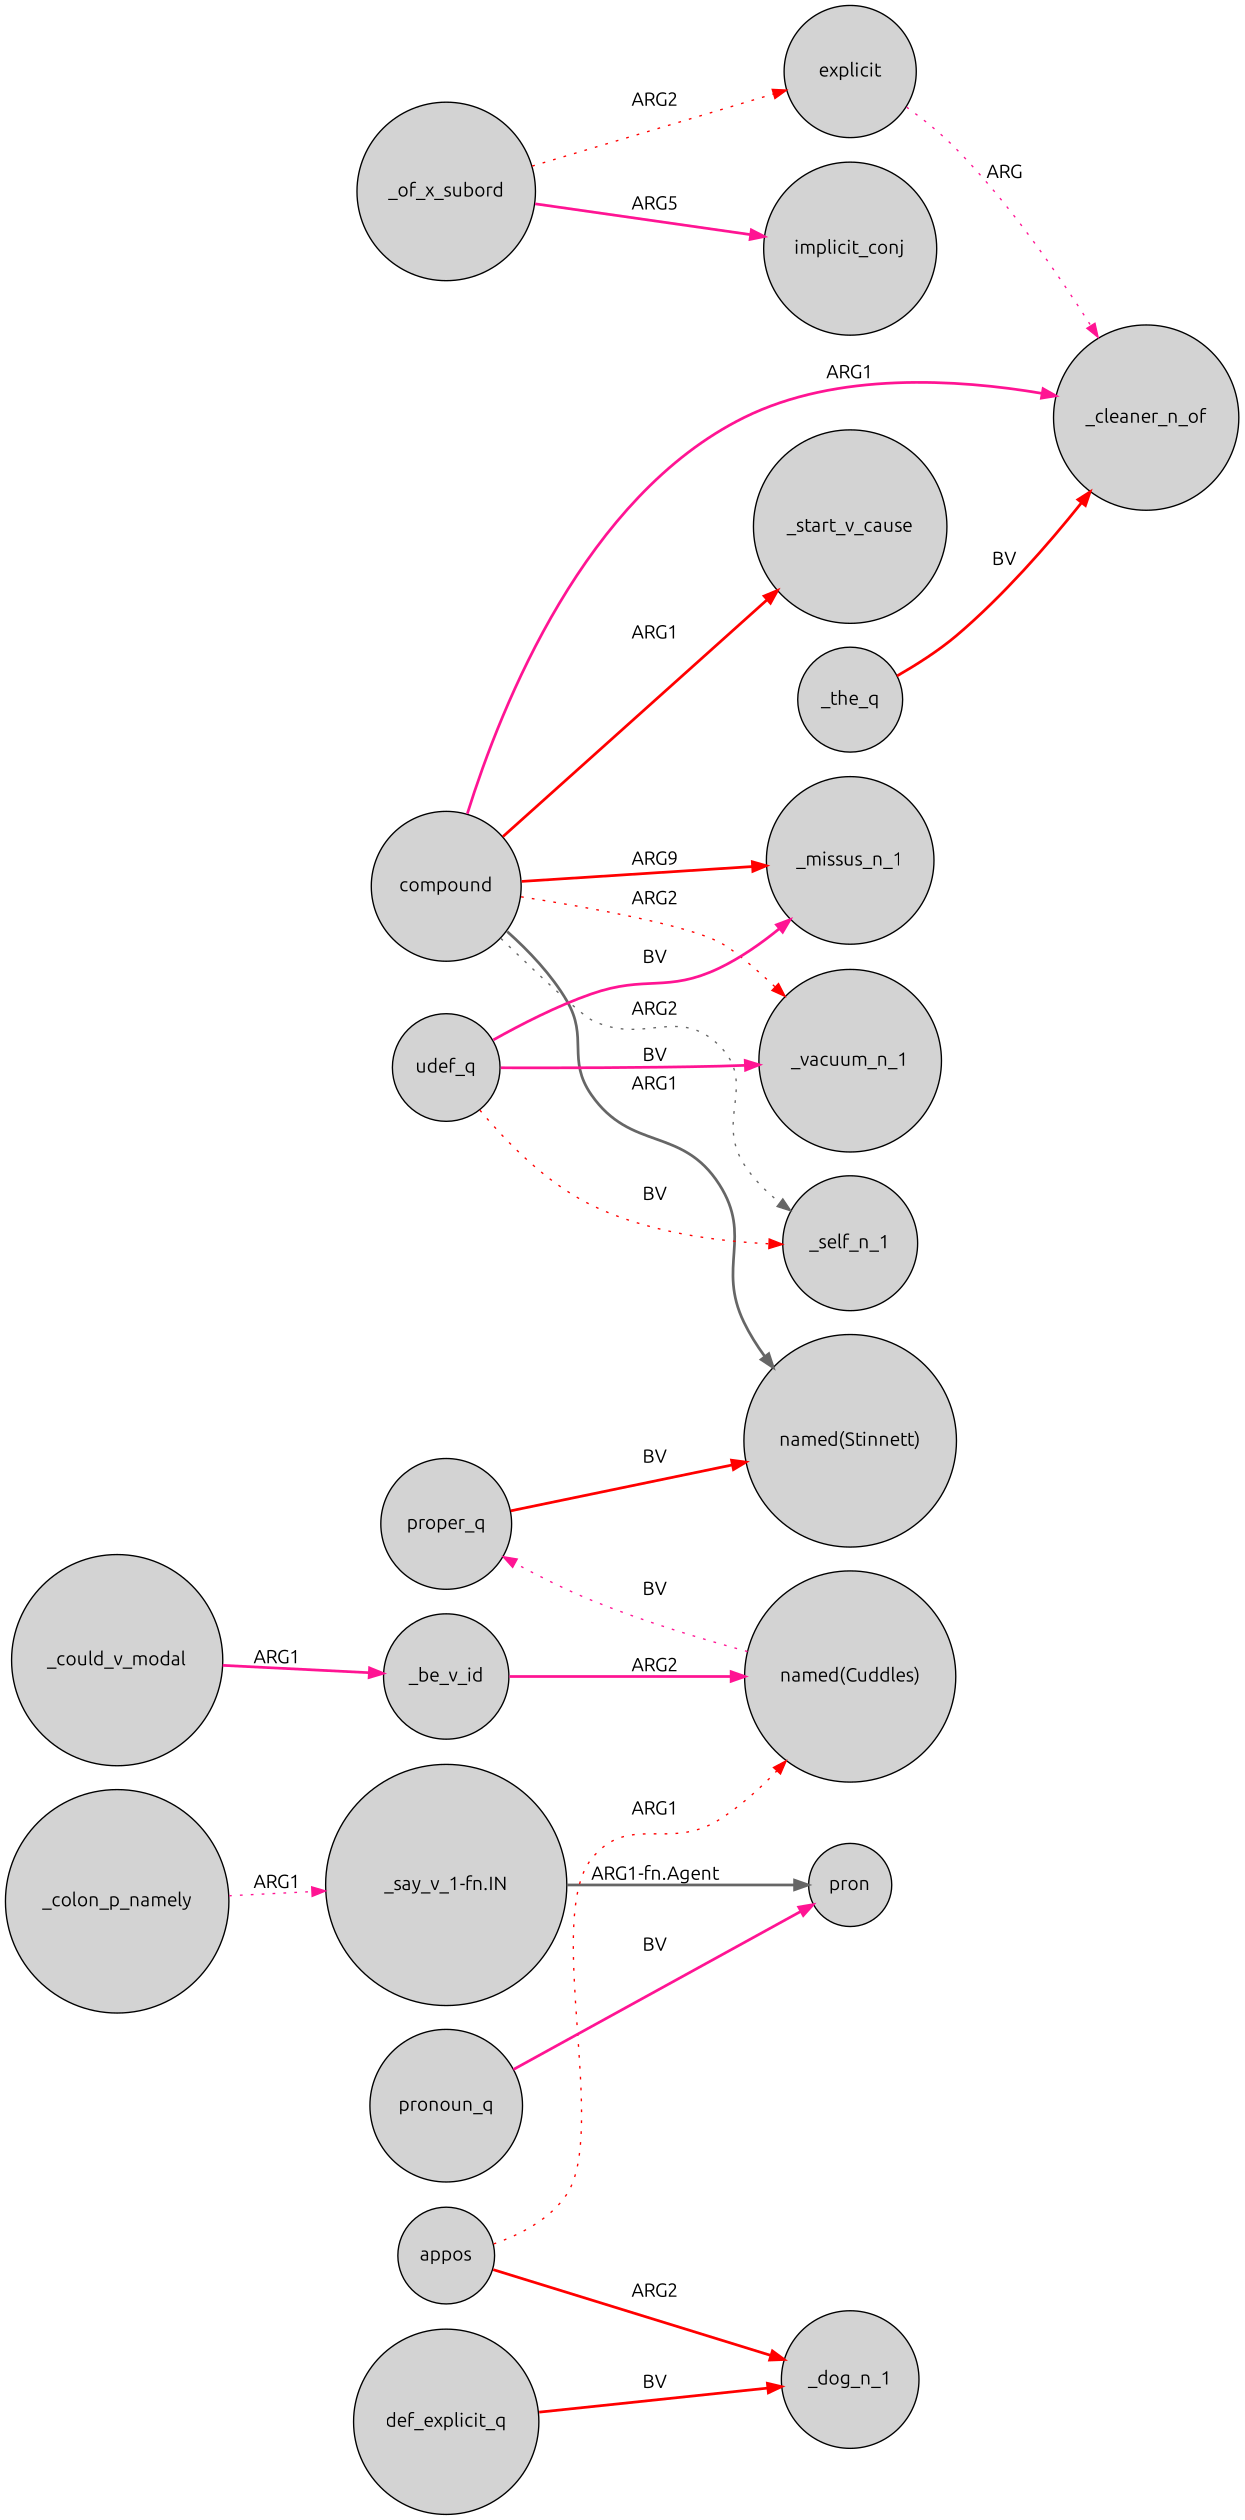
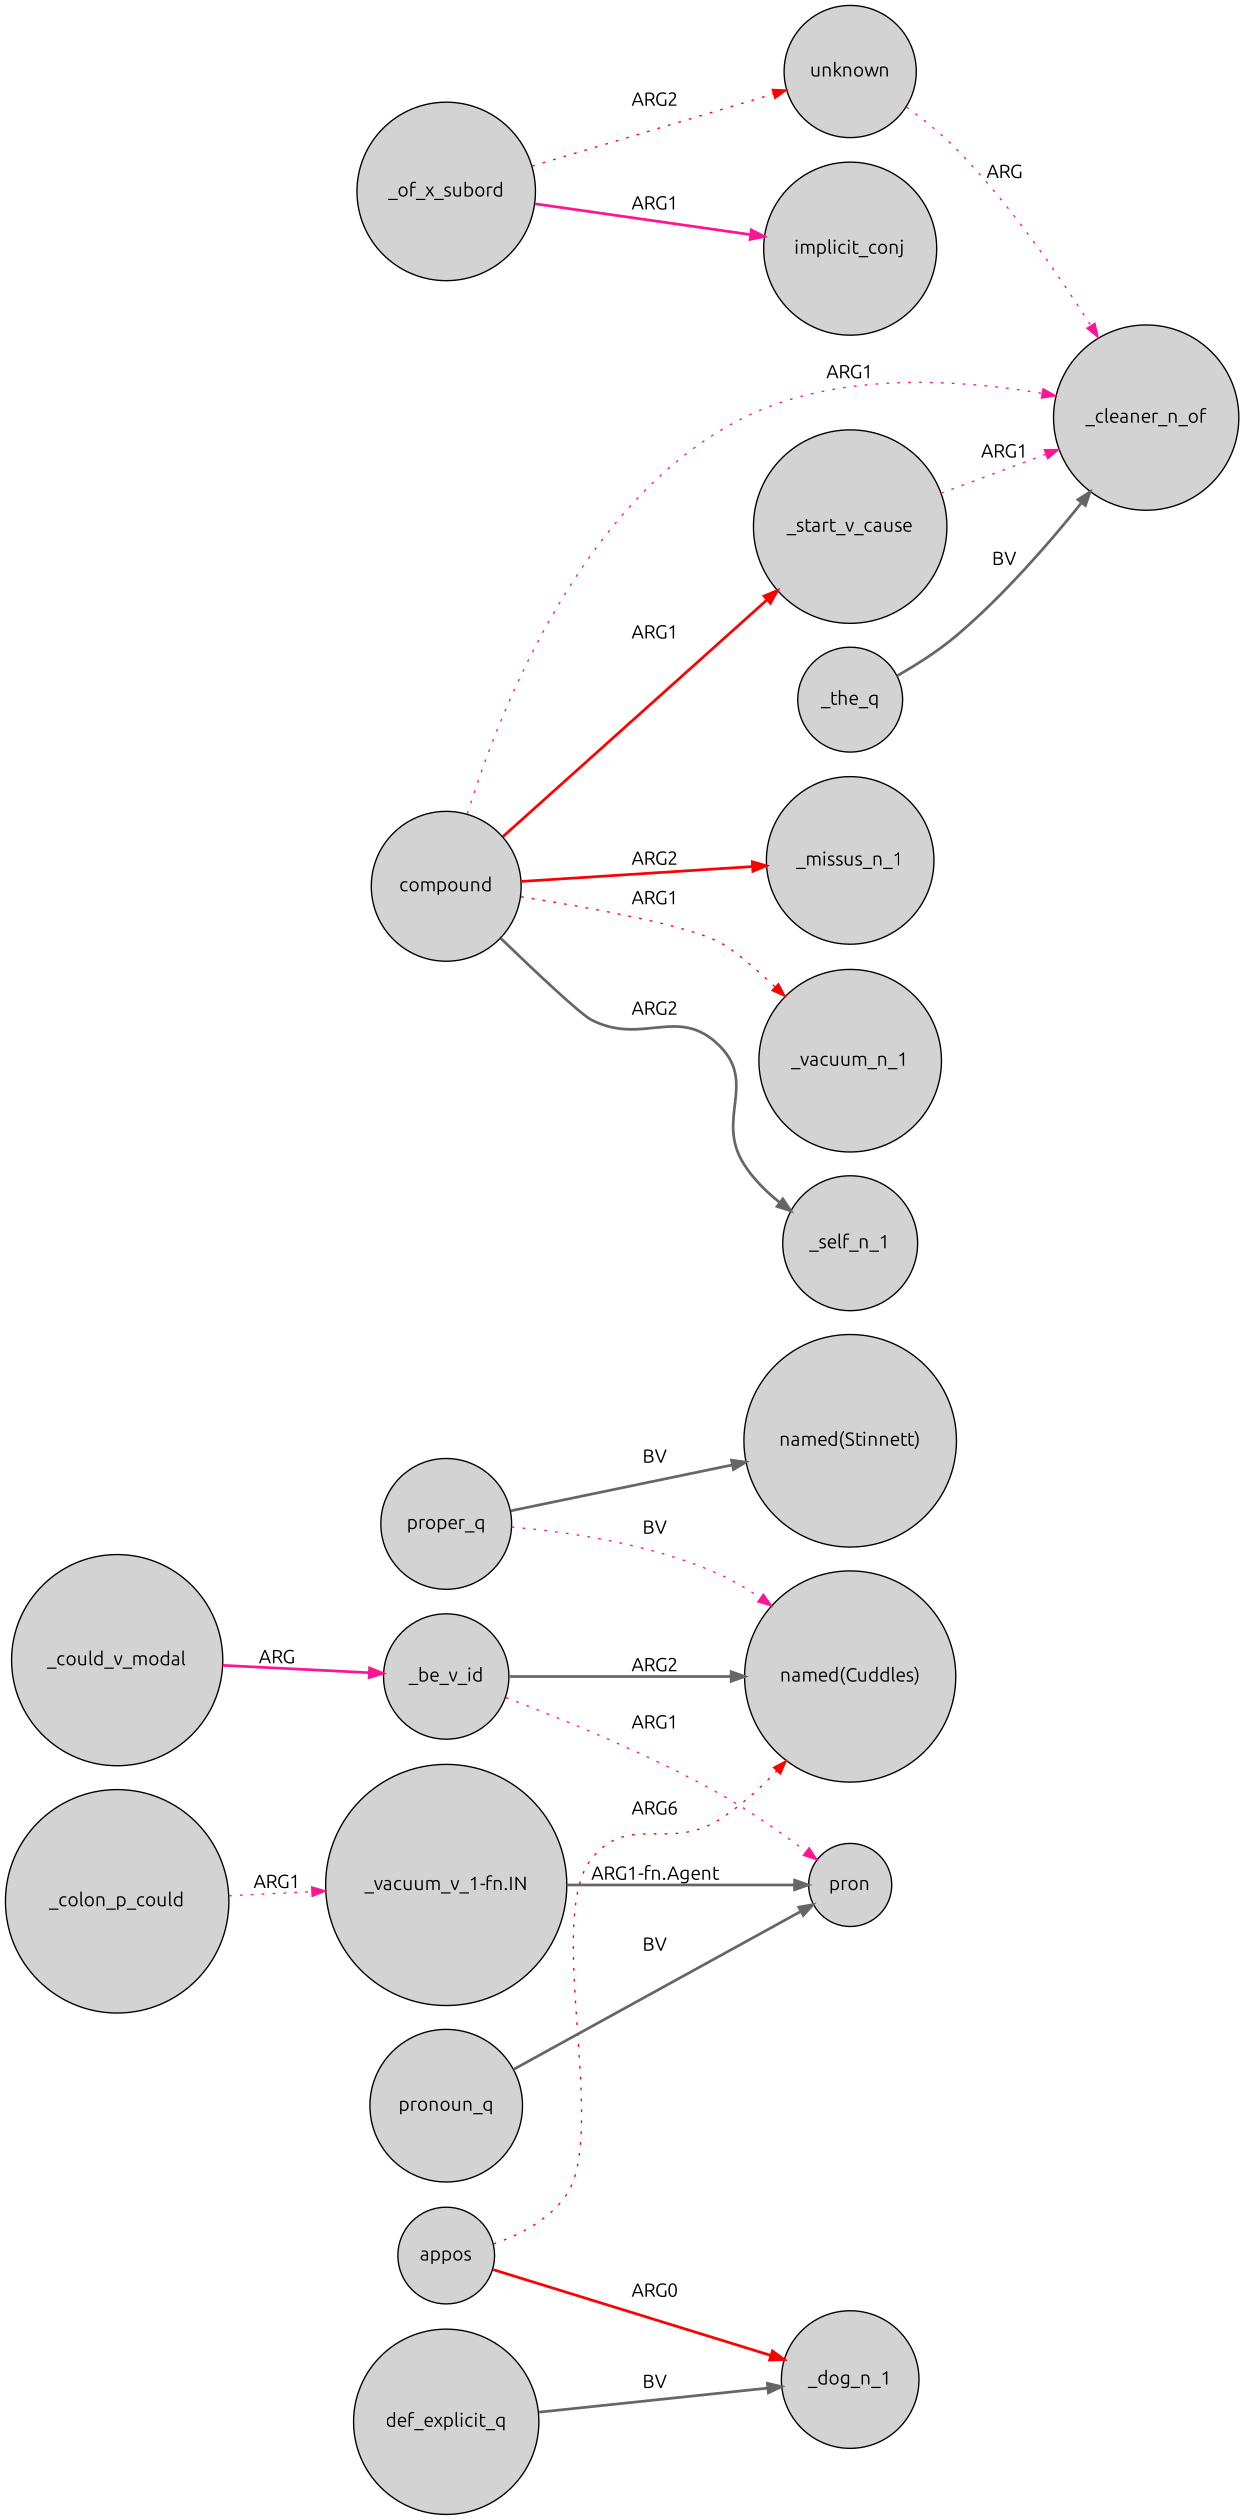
node "explicit": label "explicit" -> "unknown"
edge "_of_x_subord" -> "implicit_conj": label "ARG5" -> "ARG1"
edge "compound" -> "_cleaner_n_of": style bold -> dotted
edge "_start_v_cause" -> "_cleaner_n_of": added, label "ARG1"
edge "_the_q" -> "_cleaner_n_of": color red -> gray40
edge "compound" -> "_missus_n_1": label "ARG9" -> "ARG2"
edge "compound" -> "_vacuum_n_1": label "ARG2" -> "ARG1"
edge "compound" -> "_self_n_1": style dotted -> bold
node "udef_q": removed
edge "compound" -> "named(Stinnett)": removed, label "ARG1"
edge "proper_q" -> "named(Stinnett)": color red -> gray40
edge "named(Cuddles)" -> "proper_q": reversed
edge "_could_v_modal" -> "_be_v_id": label "ARG1" -> "ARG"
edge "_be_v_id" -> "named(Cuddles)": color deeppink -> gray40
edge "_be_v_id" -> "pron": added, label "ARG1"
edge "appos" -> "named(Cuddles)": label "ARG1" -> "ARG6"
node "_say_v_1-fn.IN": label "_say_v_1-fn.IN" -> "_vacuum_v_1-fn.IN"
node "_colon_p_namely": label "_colon_p_namely" -> "_colon_p_could"
edge "pronoun_q" -> "pron": color deeppink -> gray40
edge "appos" -> "_dog_n_1": label "ARG2" -> "ARG0"
edge "def_explicit_q" -> "_dog_n_1": color red -> gray40
